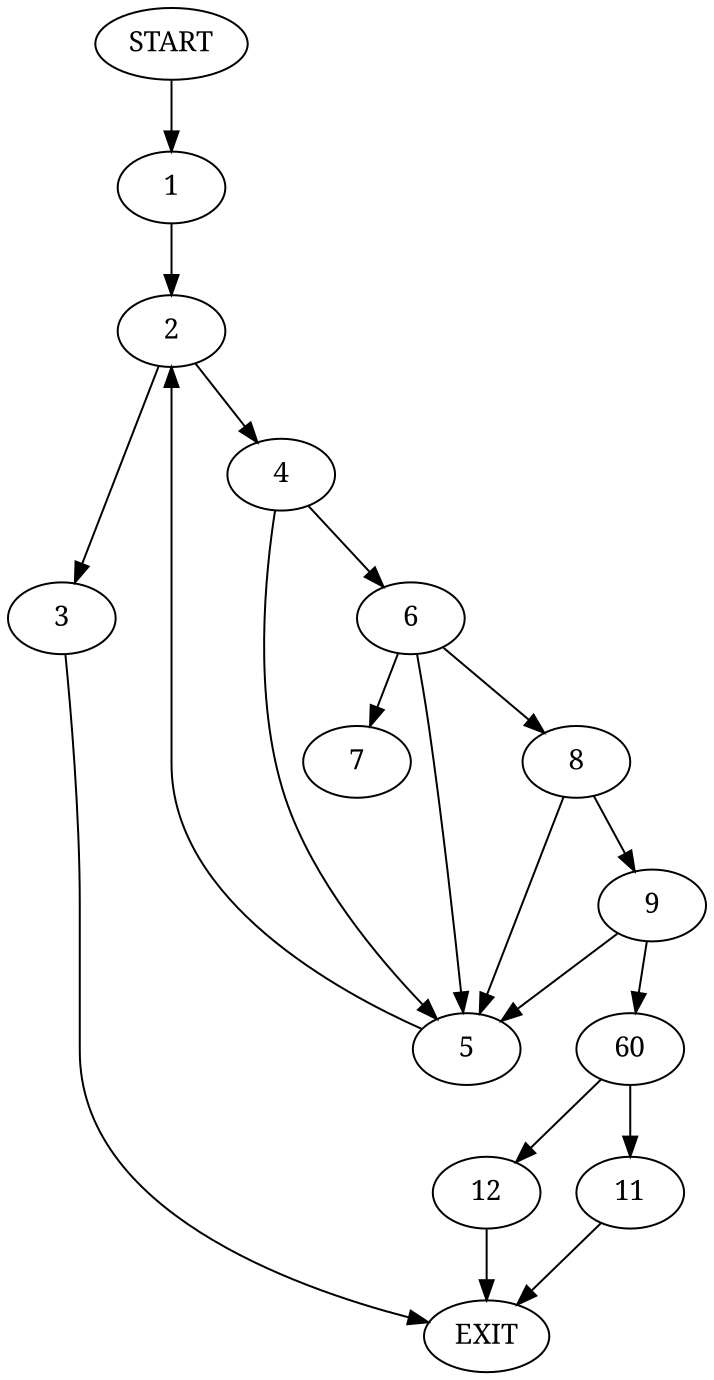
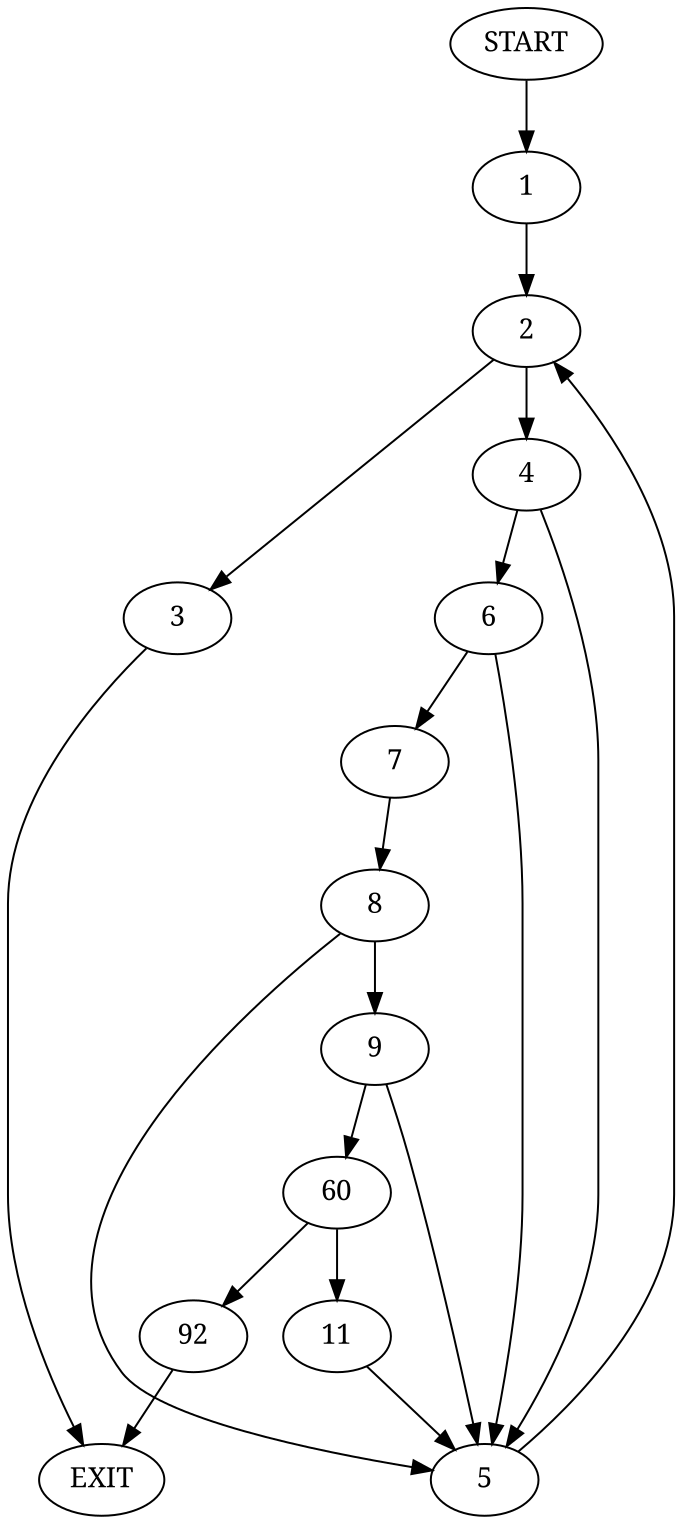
edge "6" -> "8": now "7" -> "8"
node "12": label "12" -> "92"
edge "11" -> "EXIT": now "11" -> "5"
